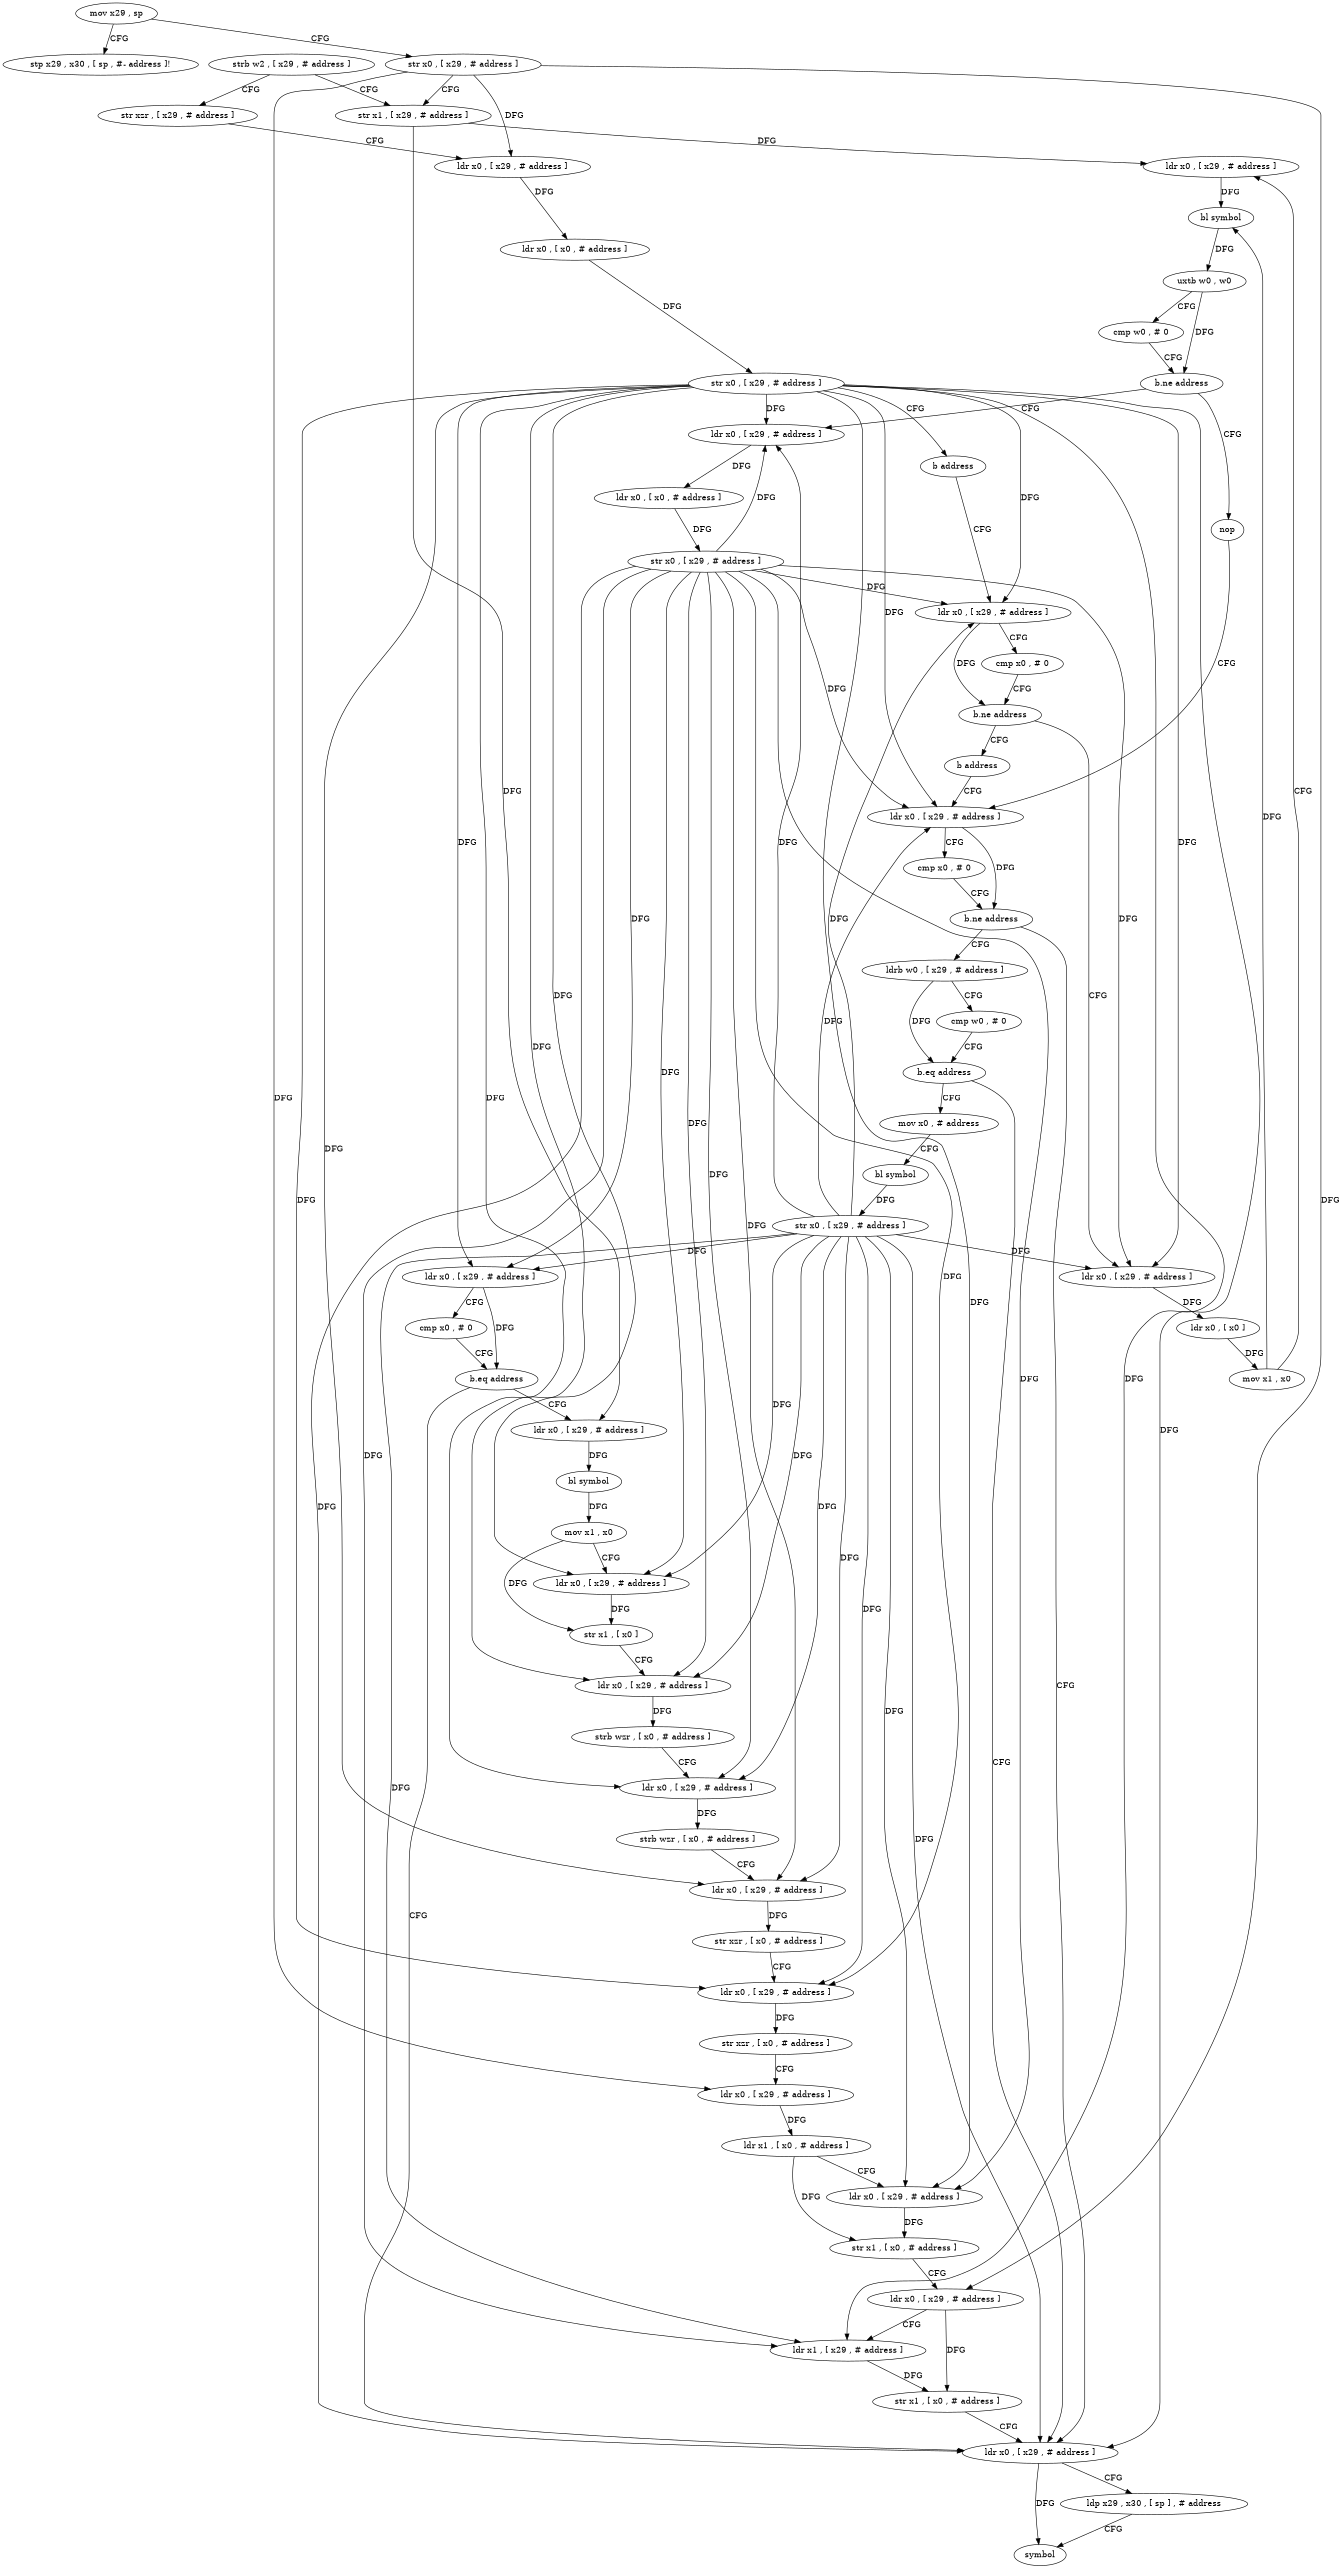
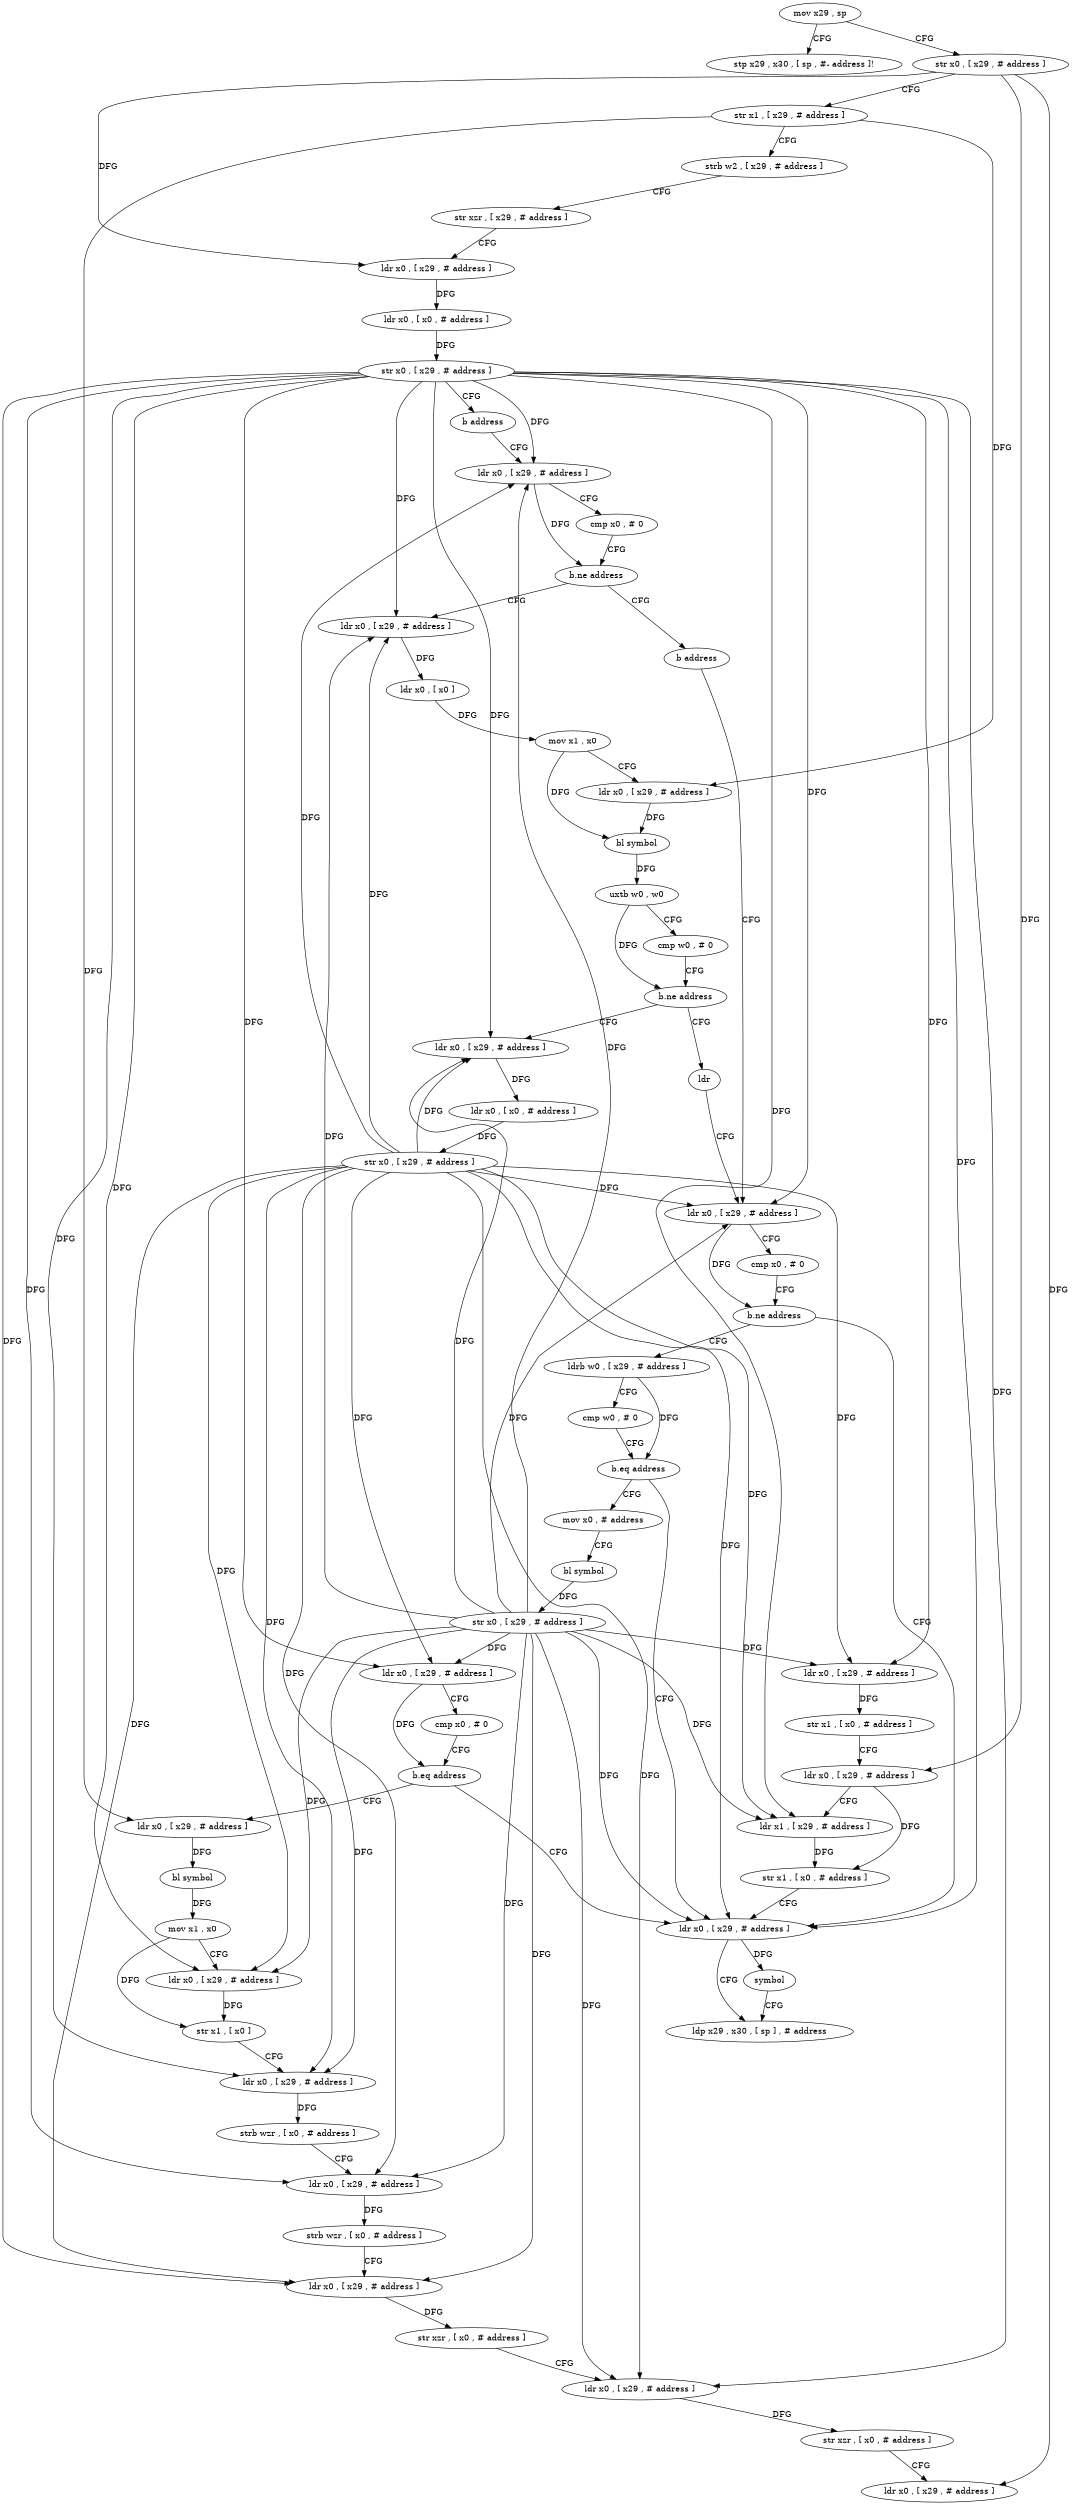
edge "strb w2 , [ x29 , # address ]" -> "str x1 , [ x29 , # address ]": reversed
node "nop": label "nop" -> "ldr"
node "ldr x1 , [ x0 , # address ]": removed
edge "ldp x29 , x30 , [ sp ] , # address" -> "symbol": reversed
